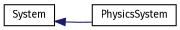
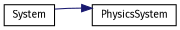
edge "PhysicsSystem" -> "System": reversed
